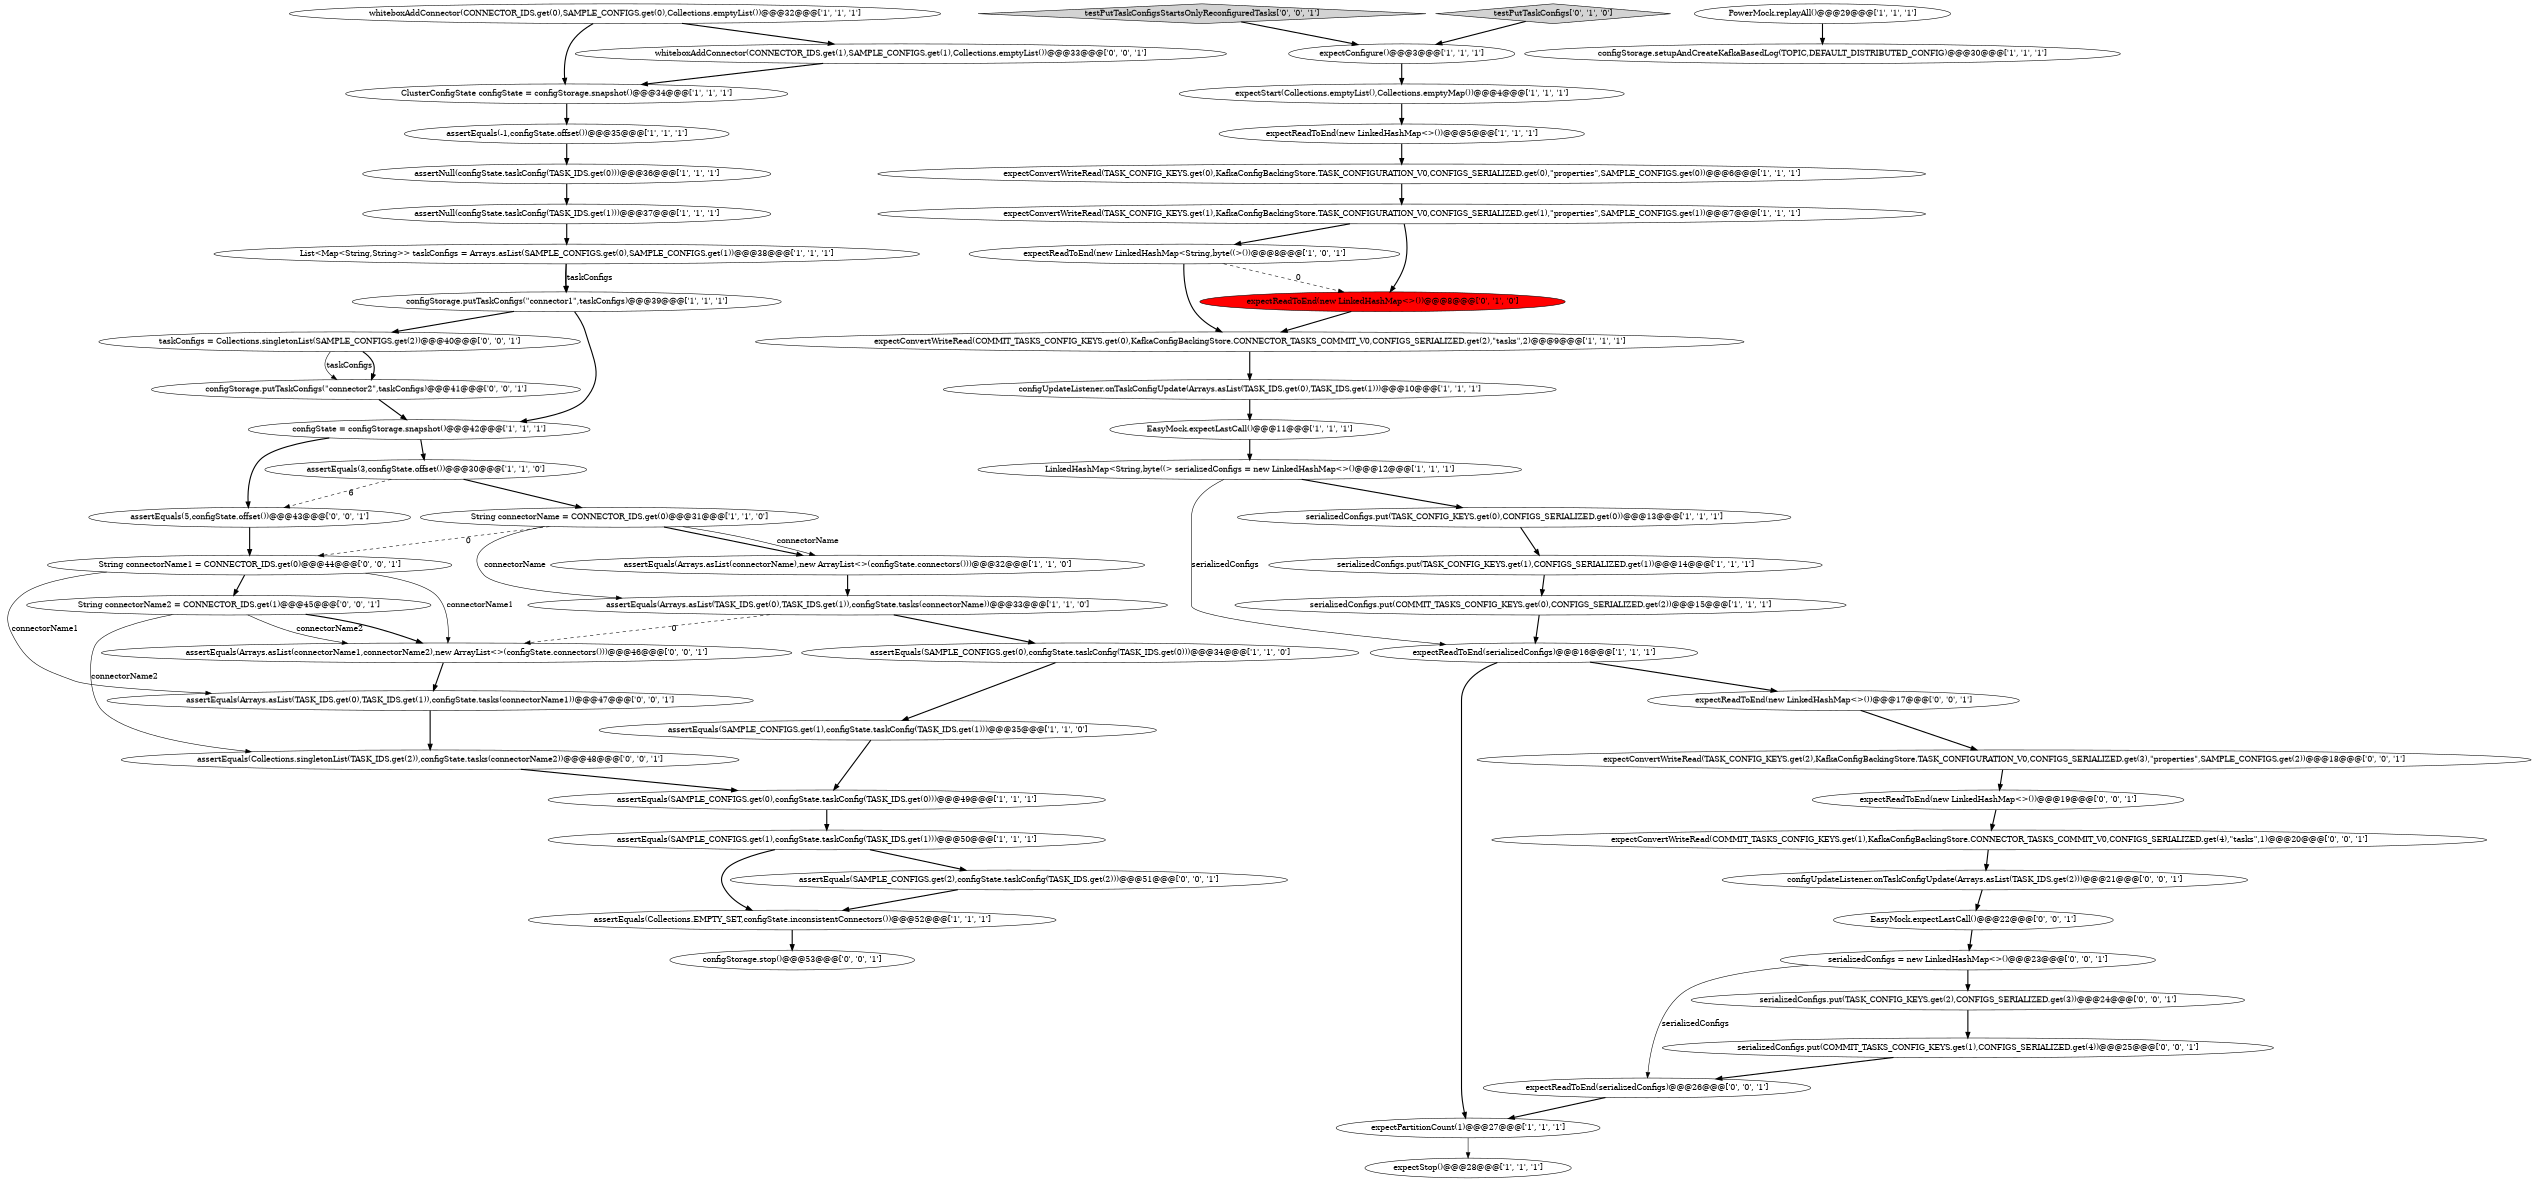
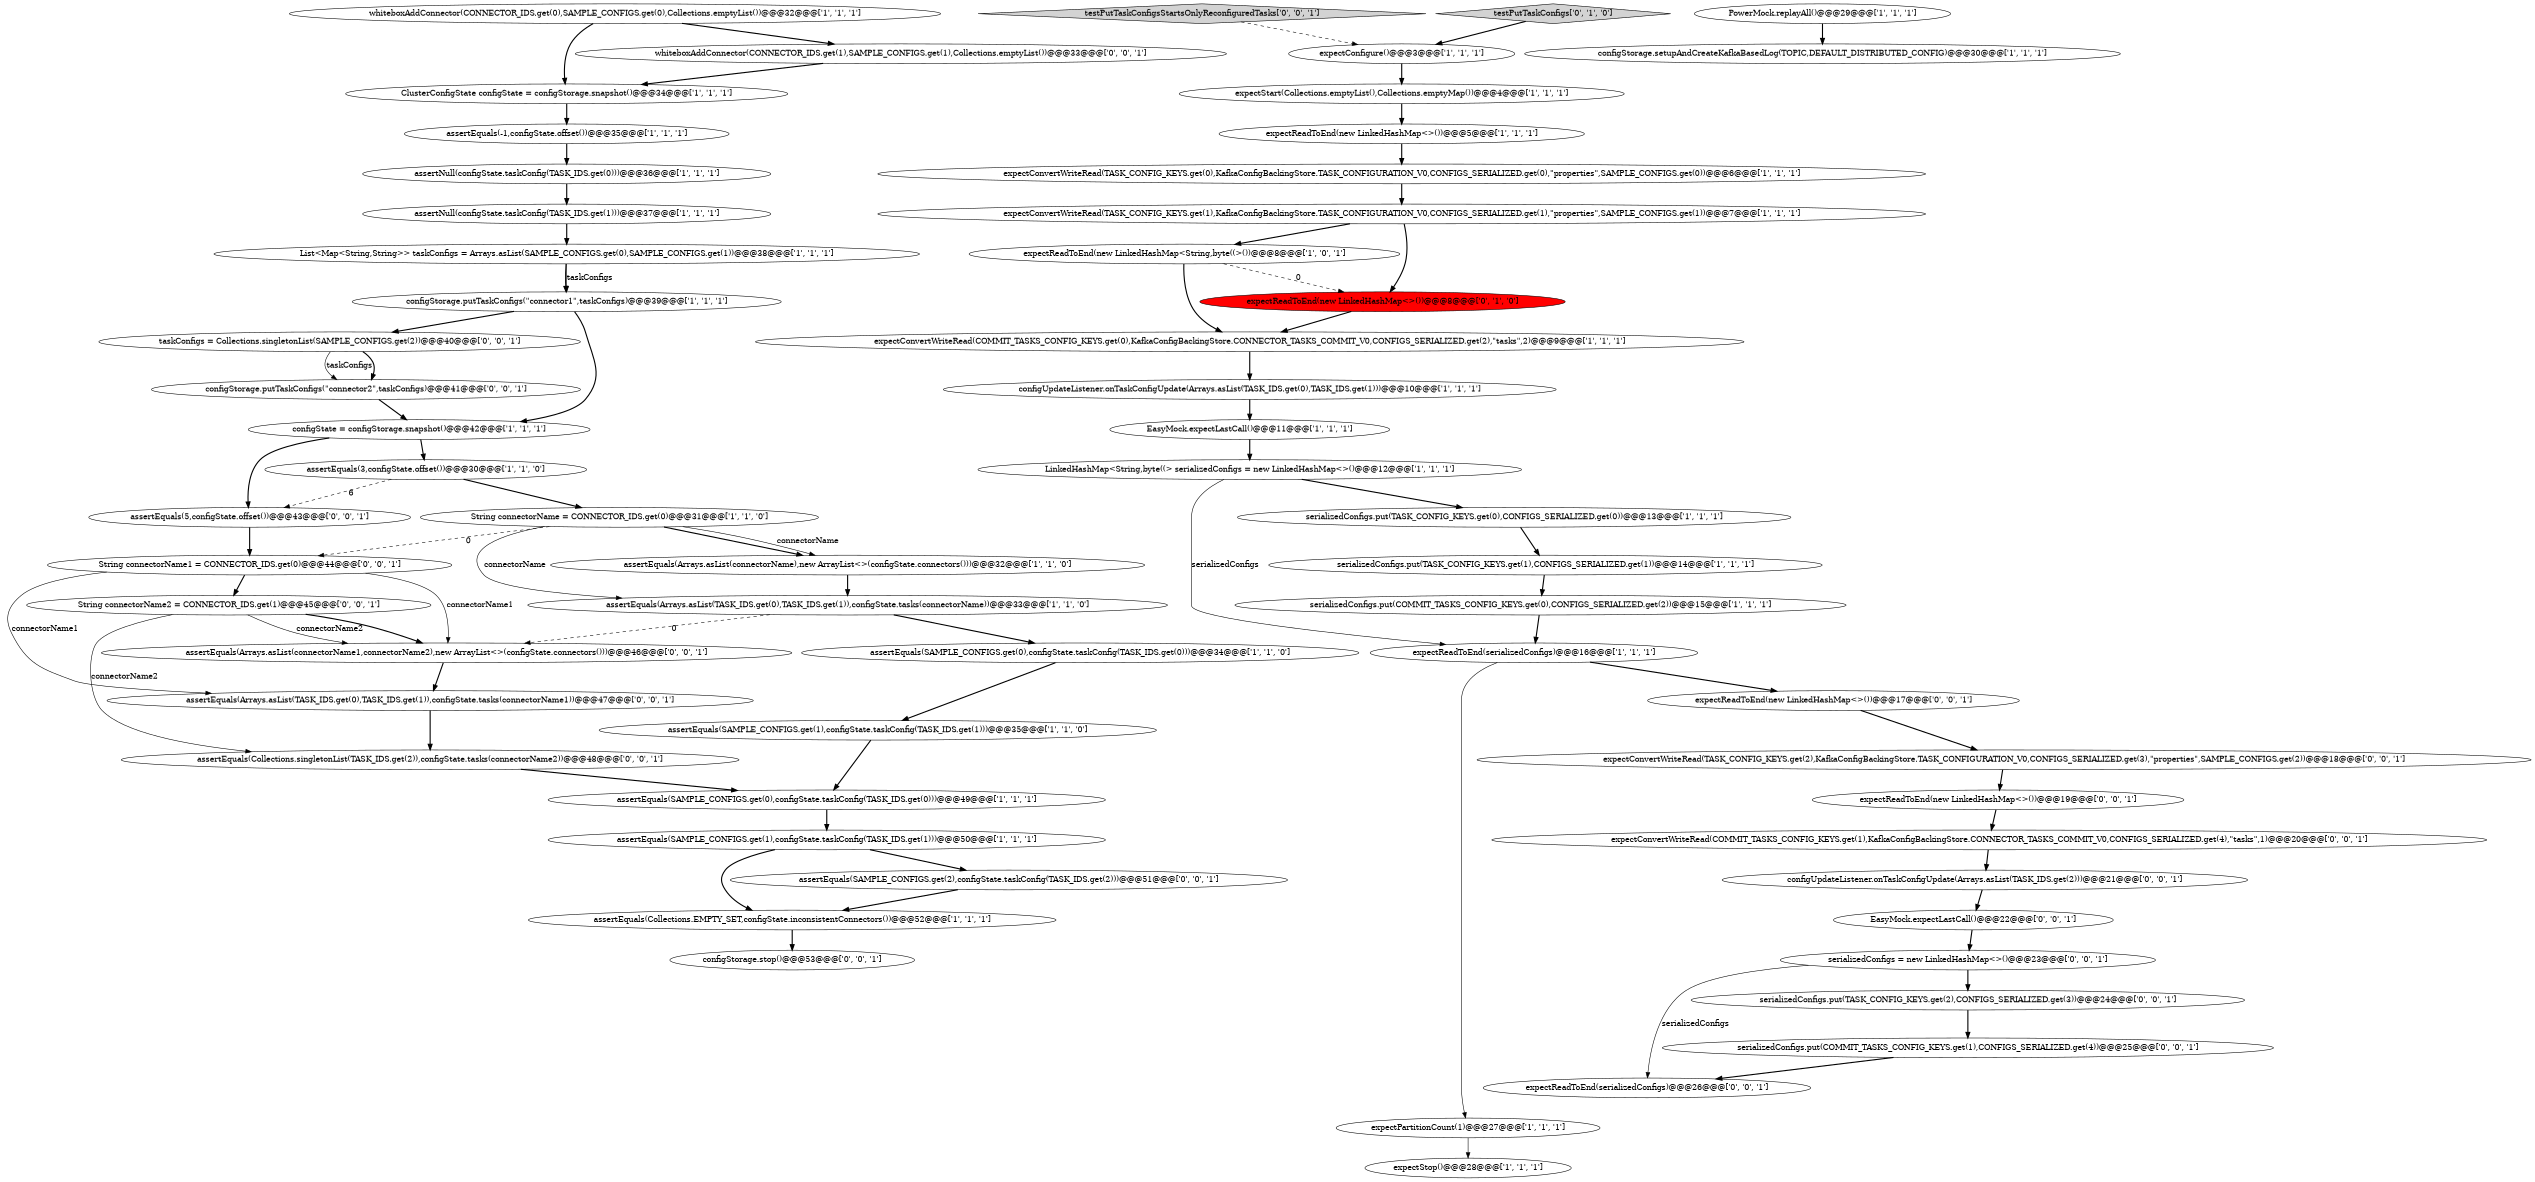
edge "testPutTaskConfigsStartsOnlyReconfiguredTasks['0', '0', '1']" -> "expectConfigure()@@@3@@@['1', '1', '1']": style bold -> dashed
edge "expectReadToEnd(serializedConfigs)@@@16@@@['1', '1', '1']" -> "expectPartitionCount(1)@@@27@@@['1', '1', '1']": style bold -> solid
edge "expectReadToEnd(serializedConfigs)@@@26@@@['0', '0', '1']" -> "expectPartitionCount(1)@@@27@@@['1', '1', '1']": removed
